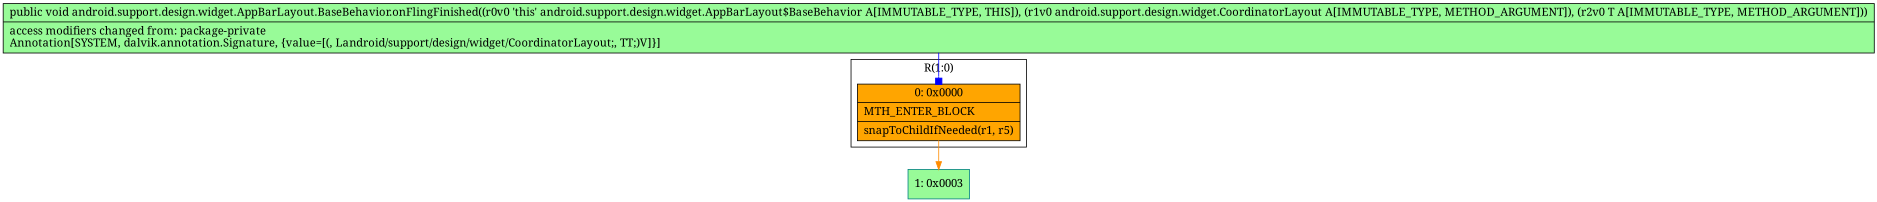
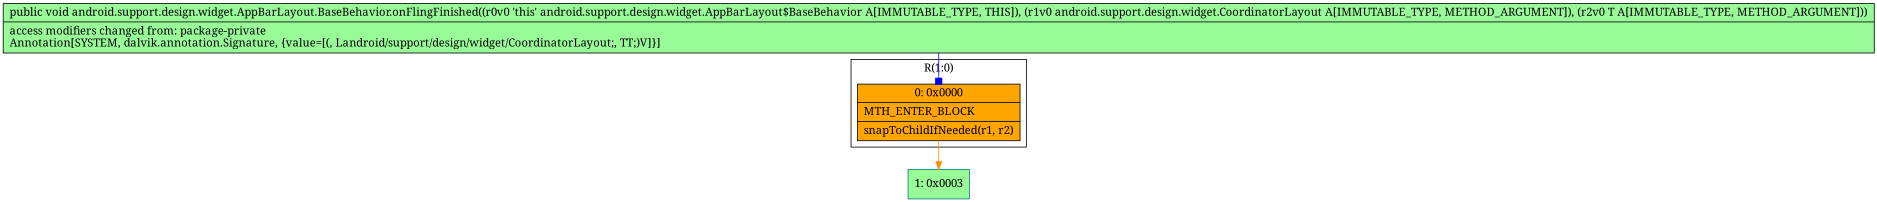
node "0: 0x0000": text "snapToChildIfNeeded(r1, r5)" -> "snapToChildIfNeeded(r1, r2)"
